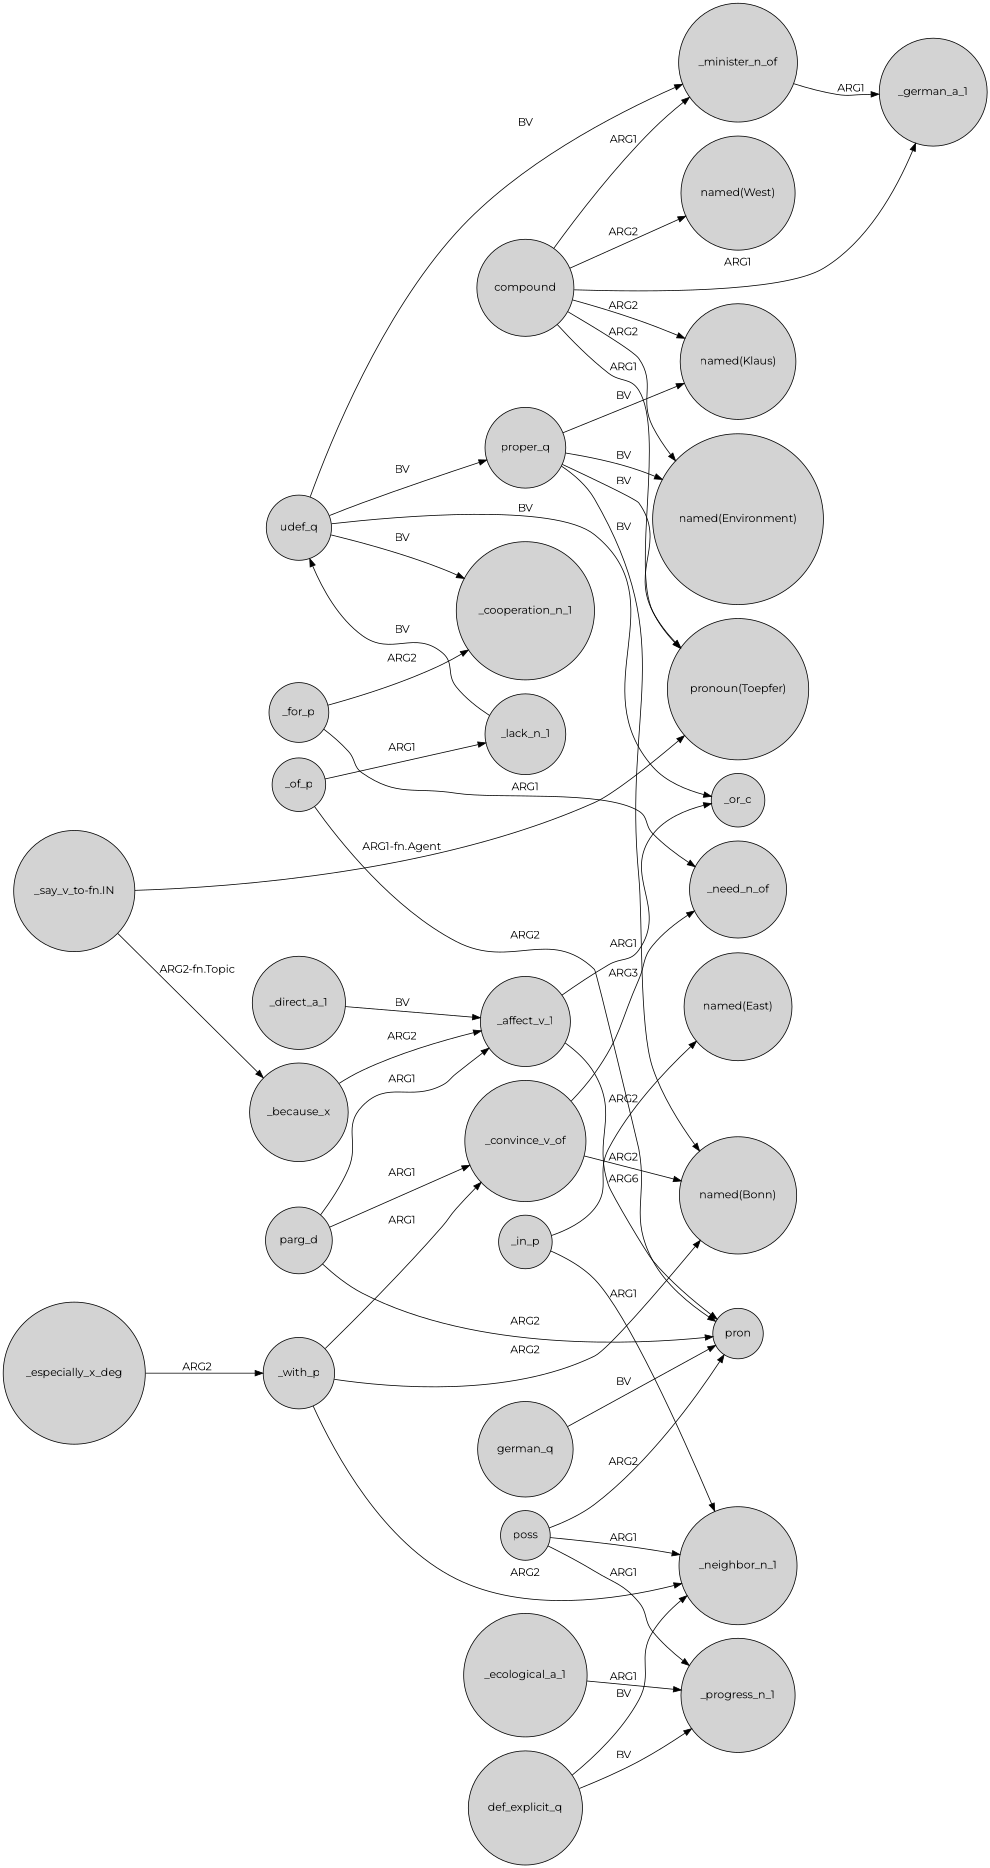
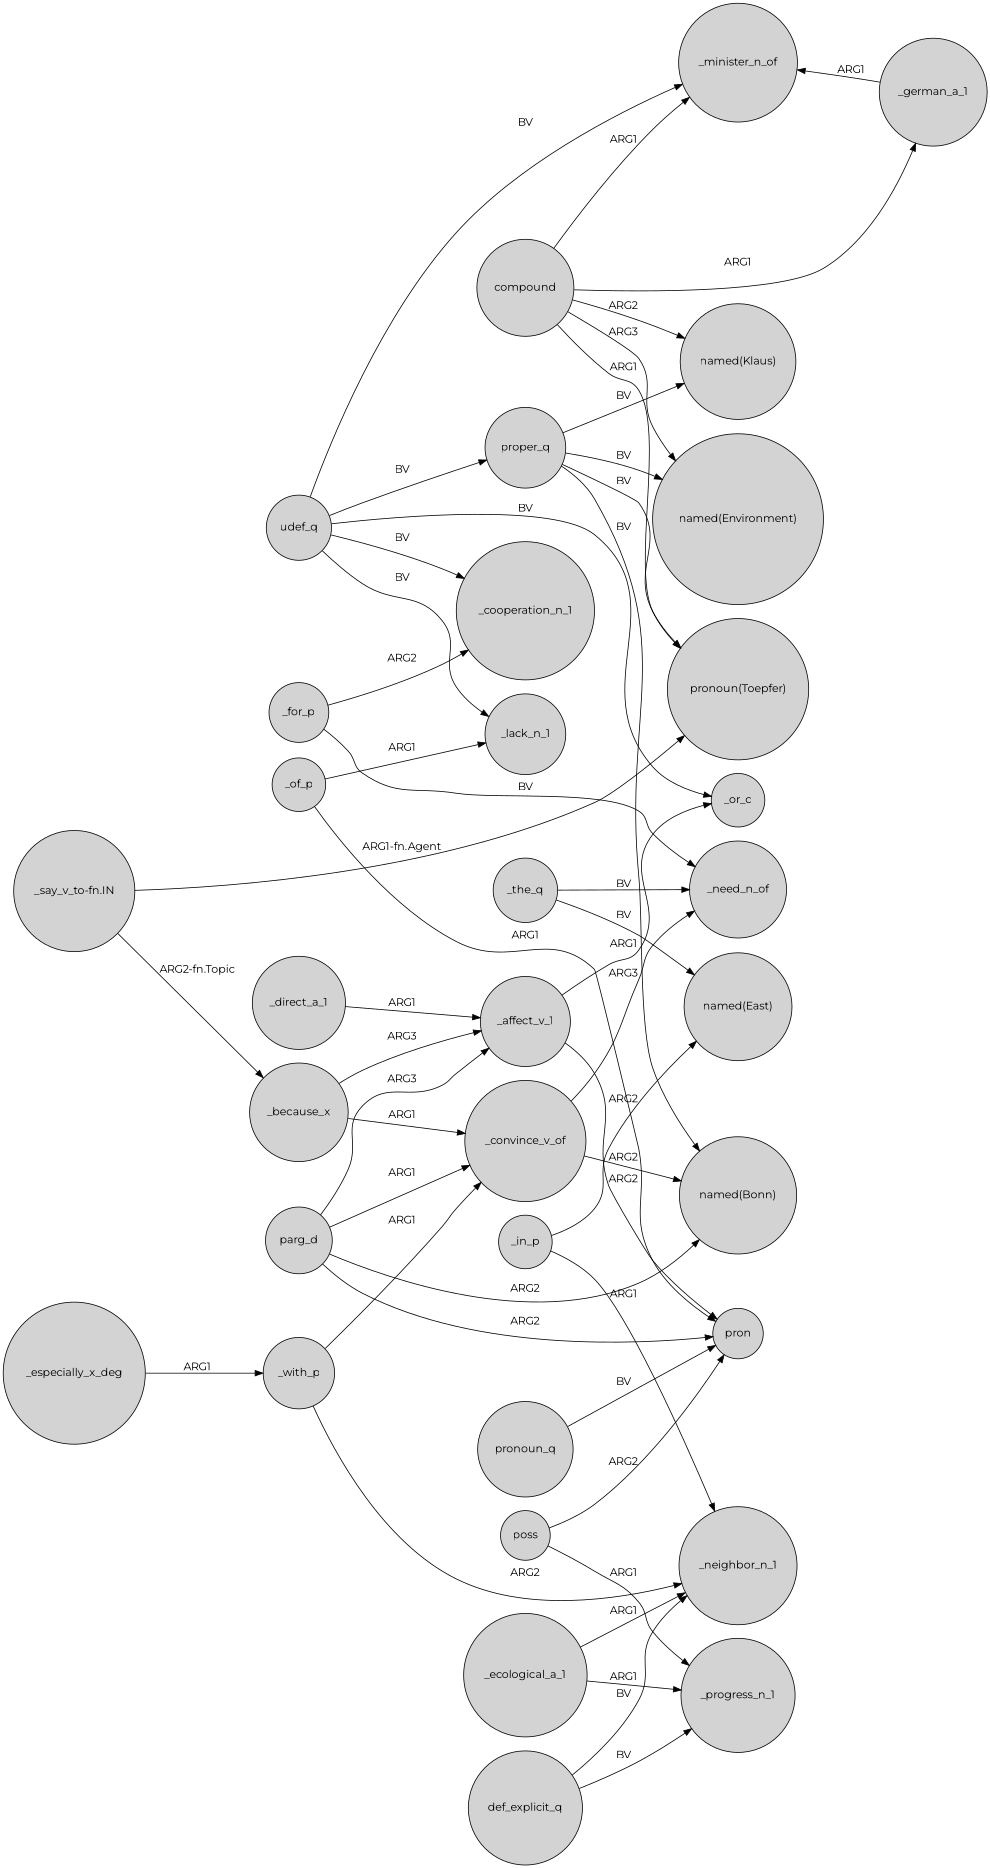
edge "_minister_n_of" -> "_german_a_1": reversed
node "named(West)": removed
edge "compound" -> "named(Environment)": label "ARG2" -> "ARG3"
edge "_lack_n_1" -> "udef_q": reversed
edge "_for_p" -> "_need_n_of": label "ARG1" -> "BV"
node "_the_q": added
edge "_of_p" -> "pron": label "ARG2" -> "ARG1"
edge "_direct_a_1" -> "_affect_v_1": label "BV" -> "ARG1"
edge "_because_x" -> "_affect_v_1": label "ARG2" -> "ARG3"
edge "parg_d" -> "_affect_v_1": label "ARG1" -> "ARG3"
edge "_because_x" -> "_convince_v_of": added, label "ARG1"
edge "_affect_v_1" -> "pron": label "ARG6" -> "ARG2"
edge "_especially_x_deg" -> "_with_p": label "ARG2" -> "ARG1"
edge "_with_p" -> "named(Bonn)": now "parg_d" -> "named(Bonn)"
node "german_q": label "german_q" -> "pronoun_q"
edge "poss" -> "_neighbor_n_1": now "_ecological_a_1" -> "_neighbor_n_1"
